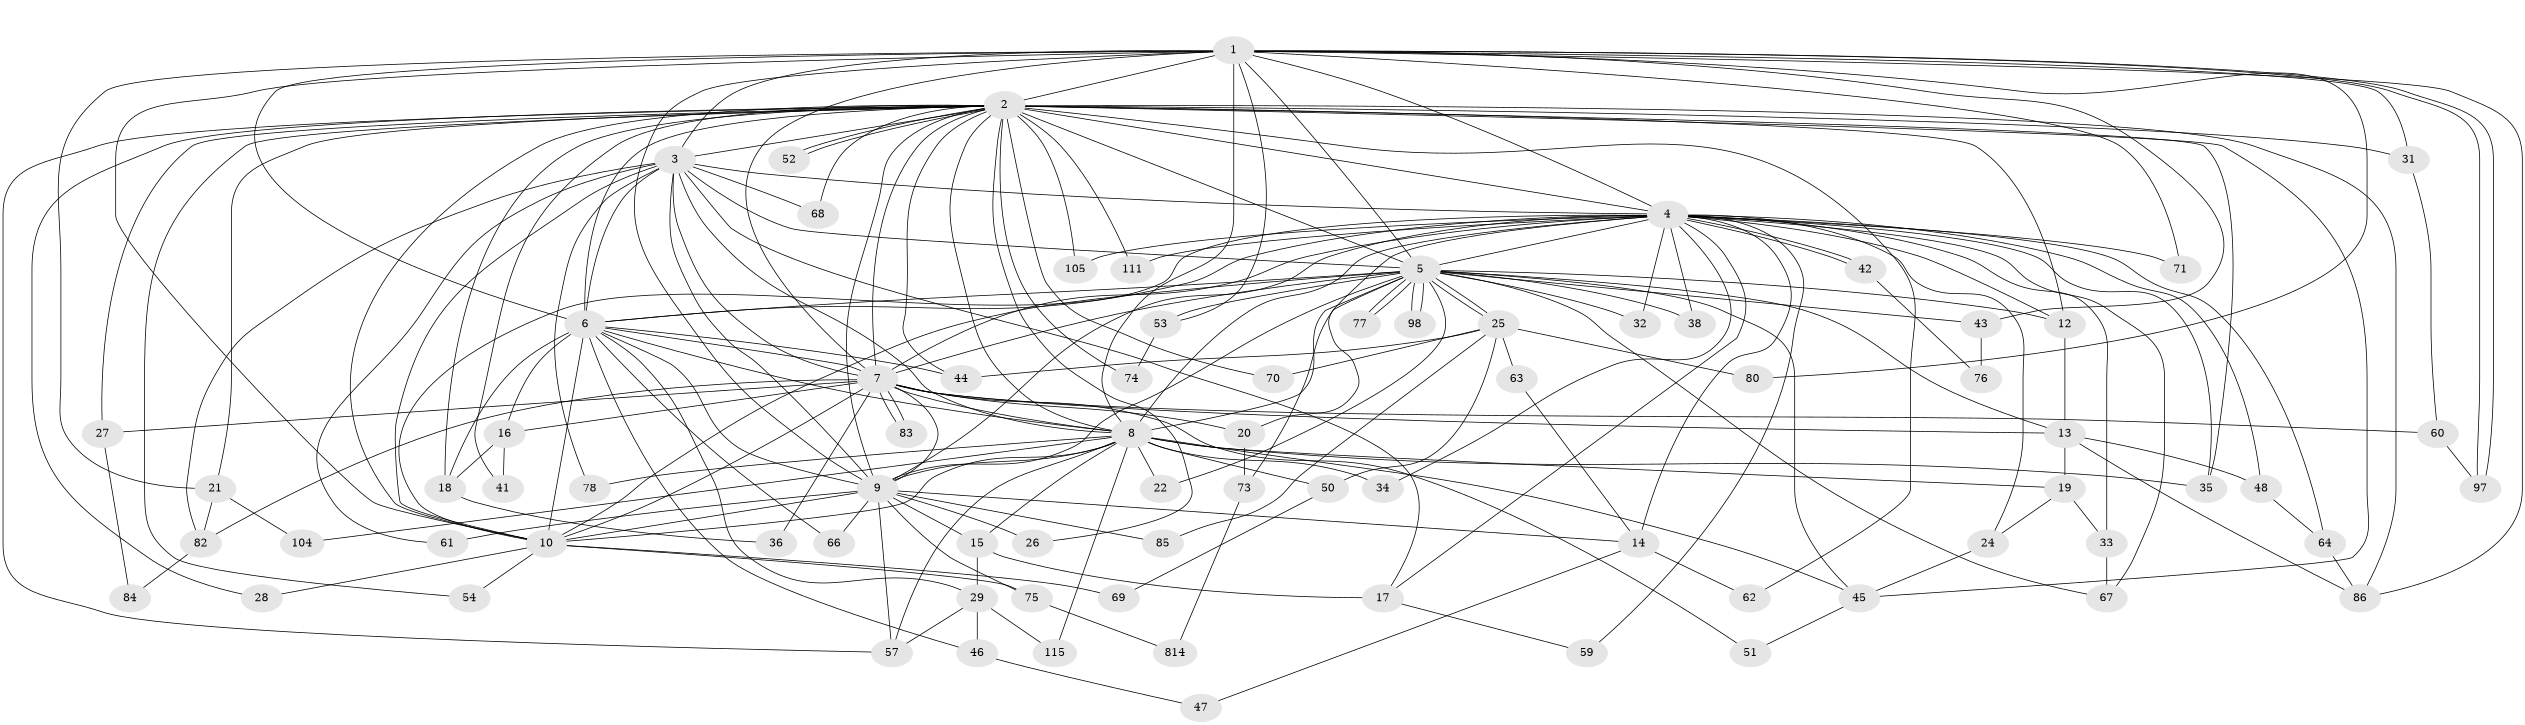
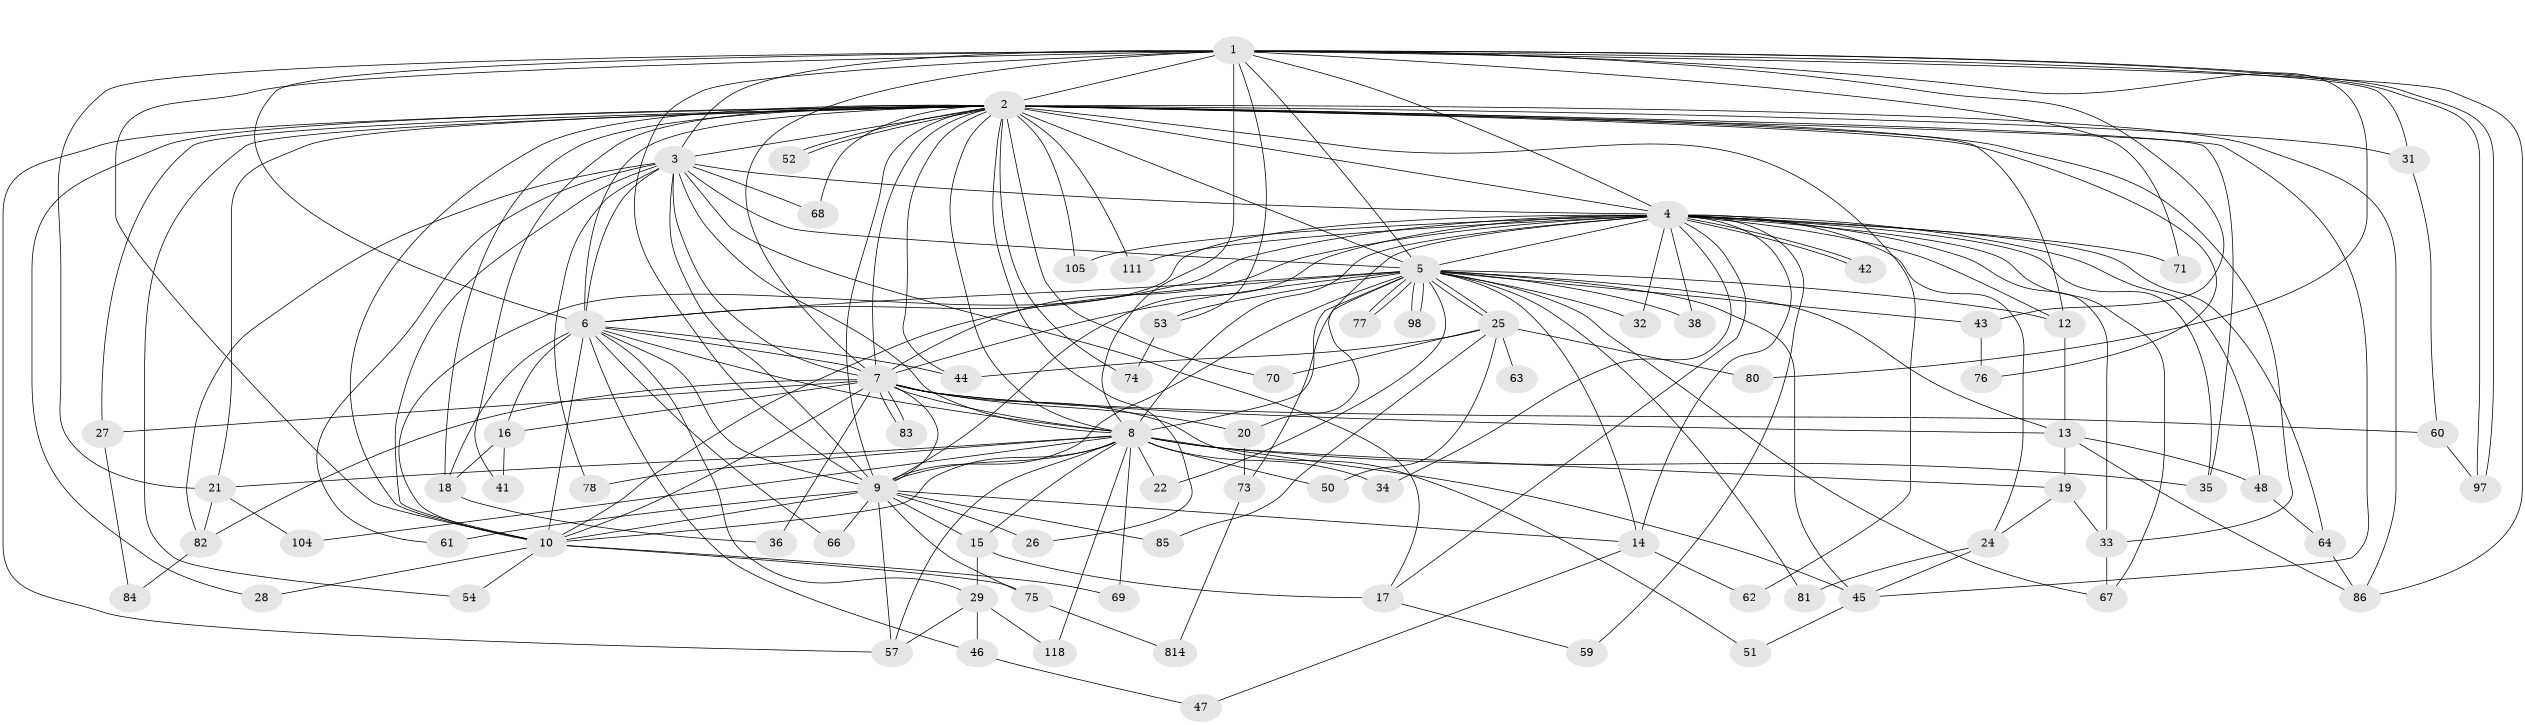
edge "2" -- "33": added
edge "42" -- "76": now "2" -- "76"
edge "63" -- "14": now "5" -- "14"
edge "8" -- "21": added
edge "50" -- "69": now "8" -- "69"
node "81": added
node "115": label "115" -> "118"
